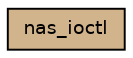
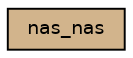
node "nas_ioctl": label "nas_ioctl" -> "nas_nas"
